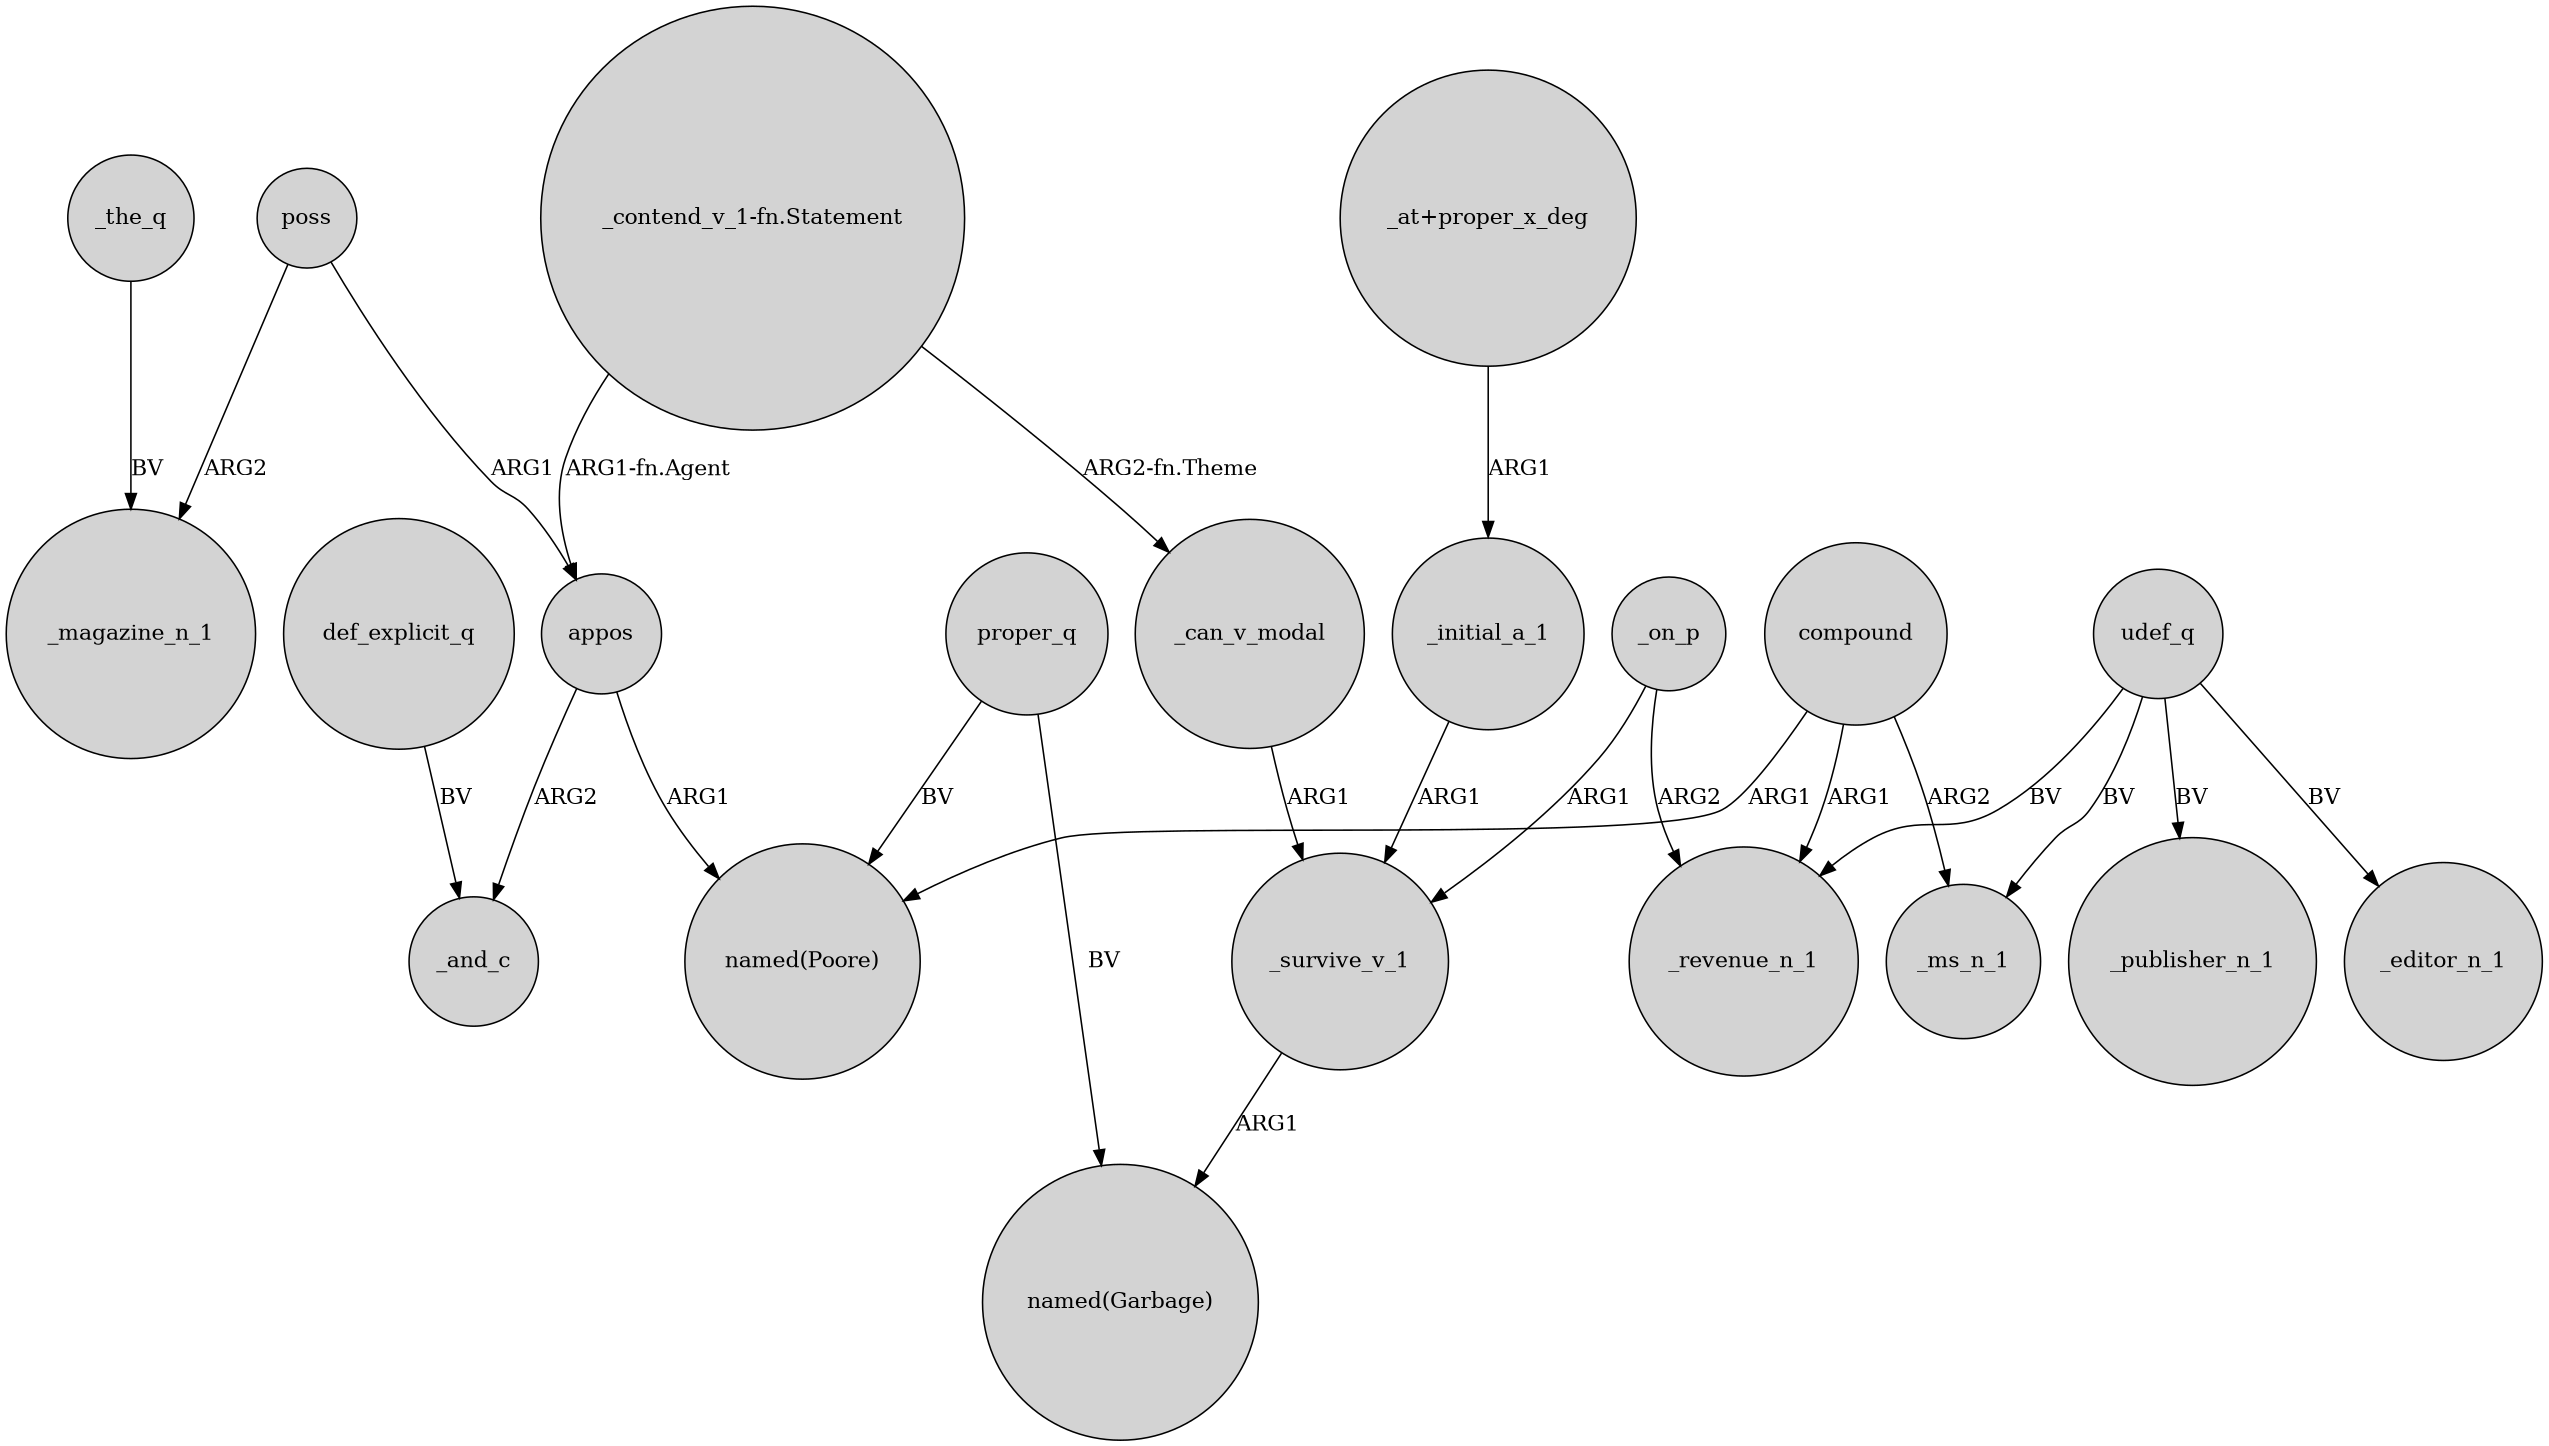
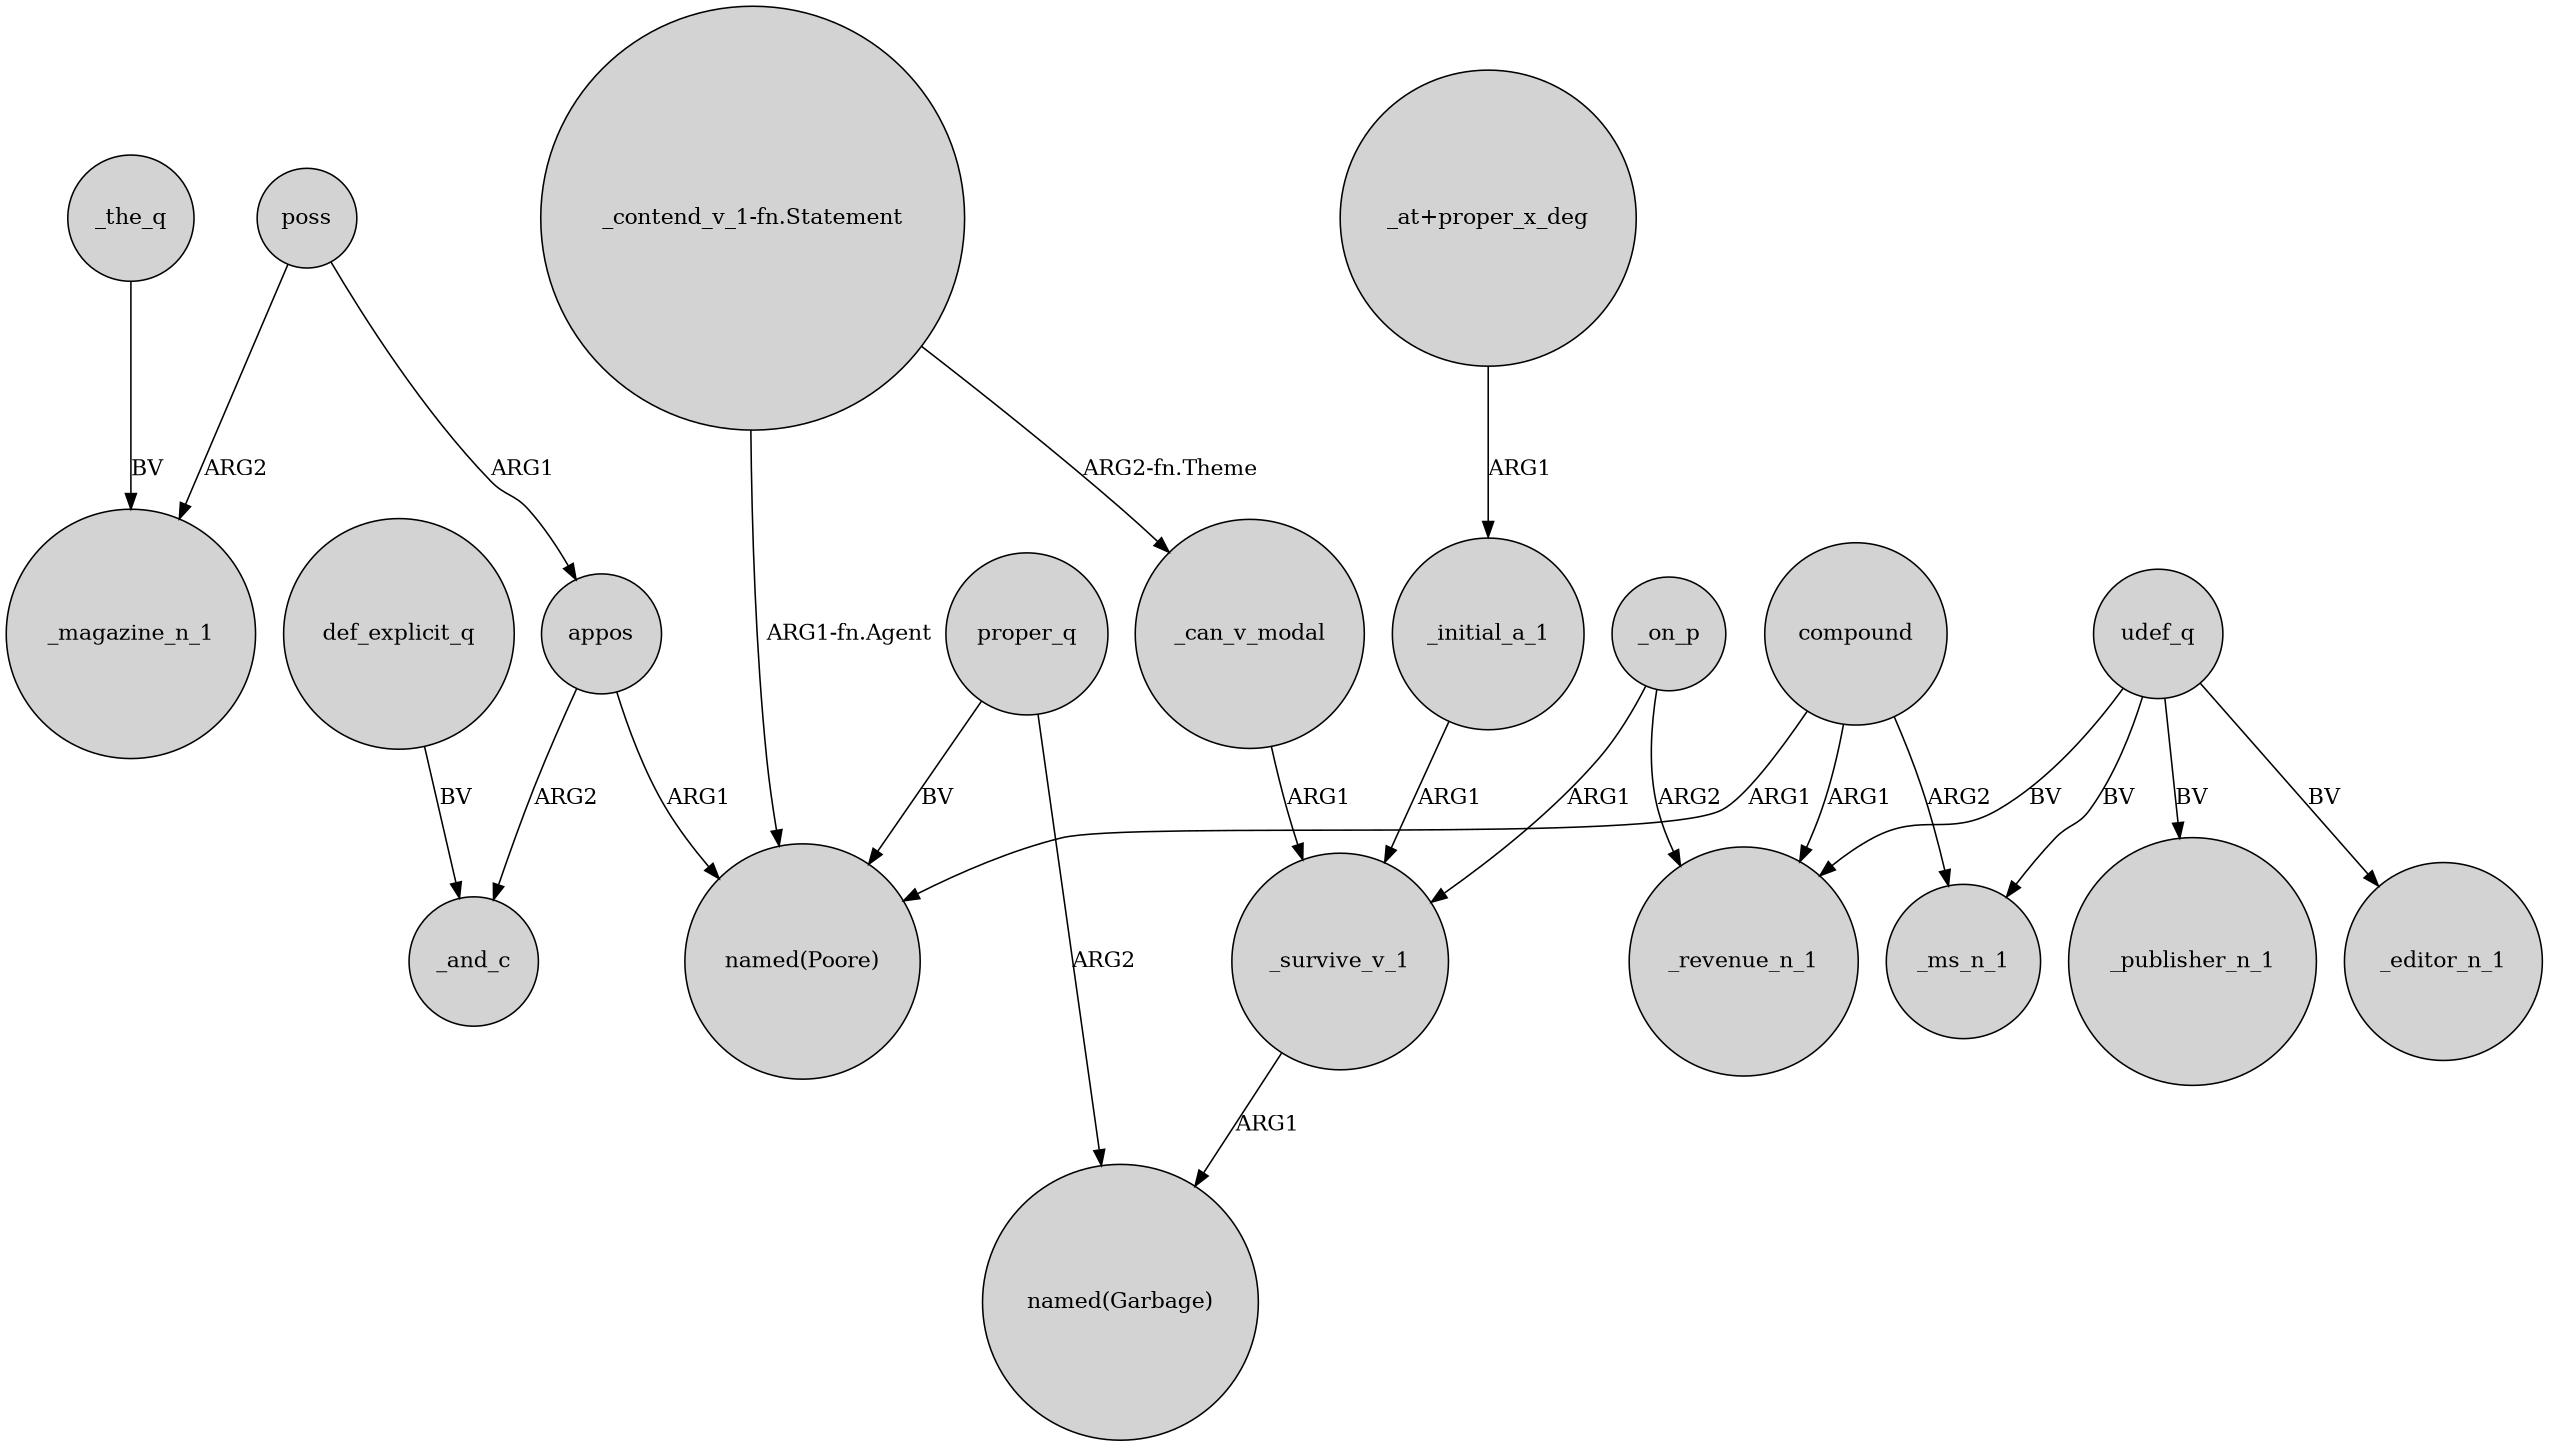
edge "_contend_v_1-fn.Statement" -> "appos": now "_contend_v_1-fn.Statement" -> "named(Poore)"
edge "proper_q" -> "named(Garbage)": label "BV" -> "ARG2"
